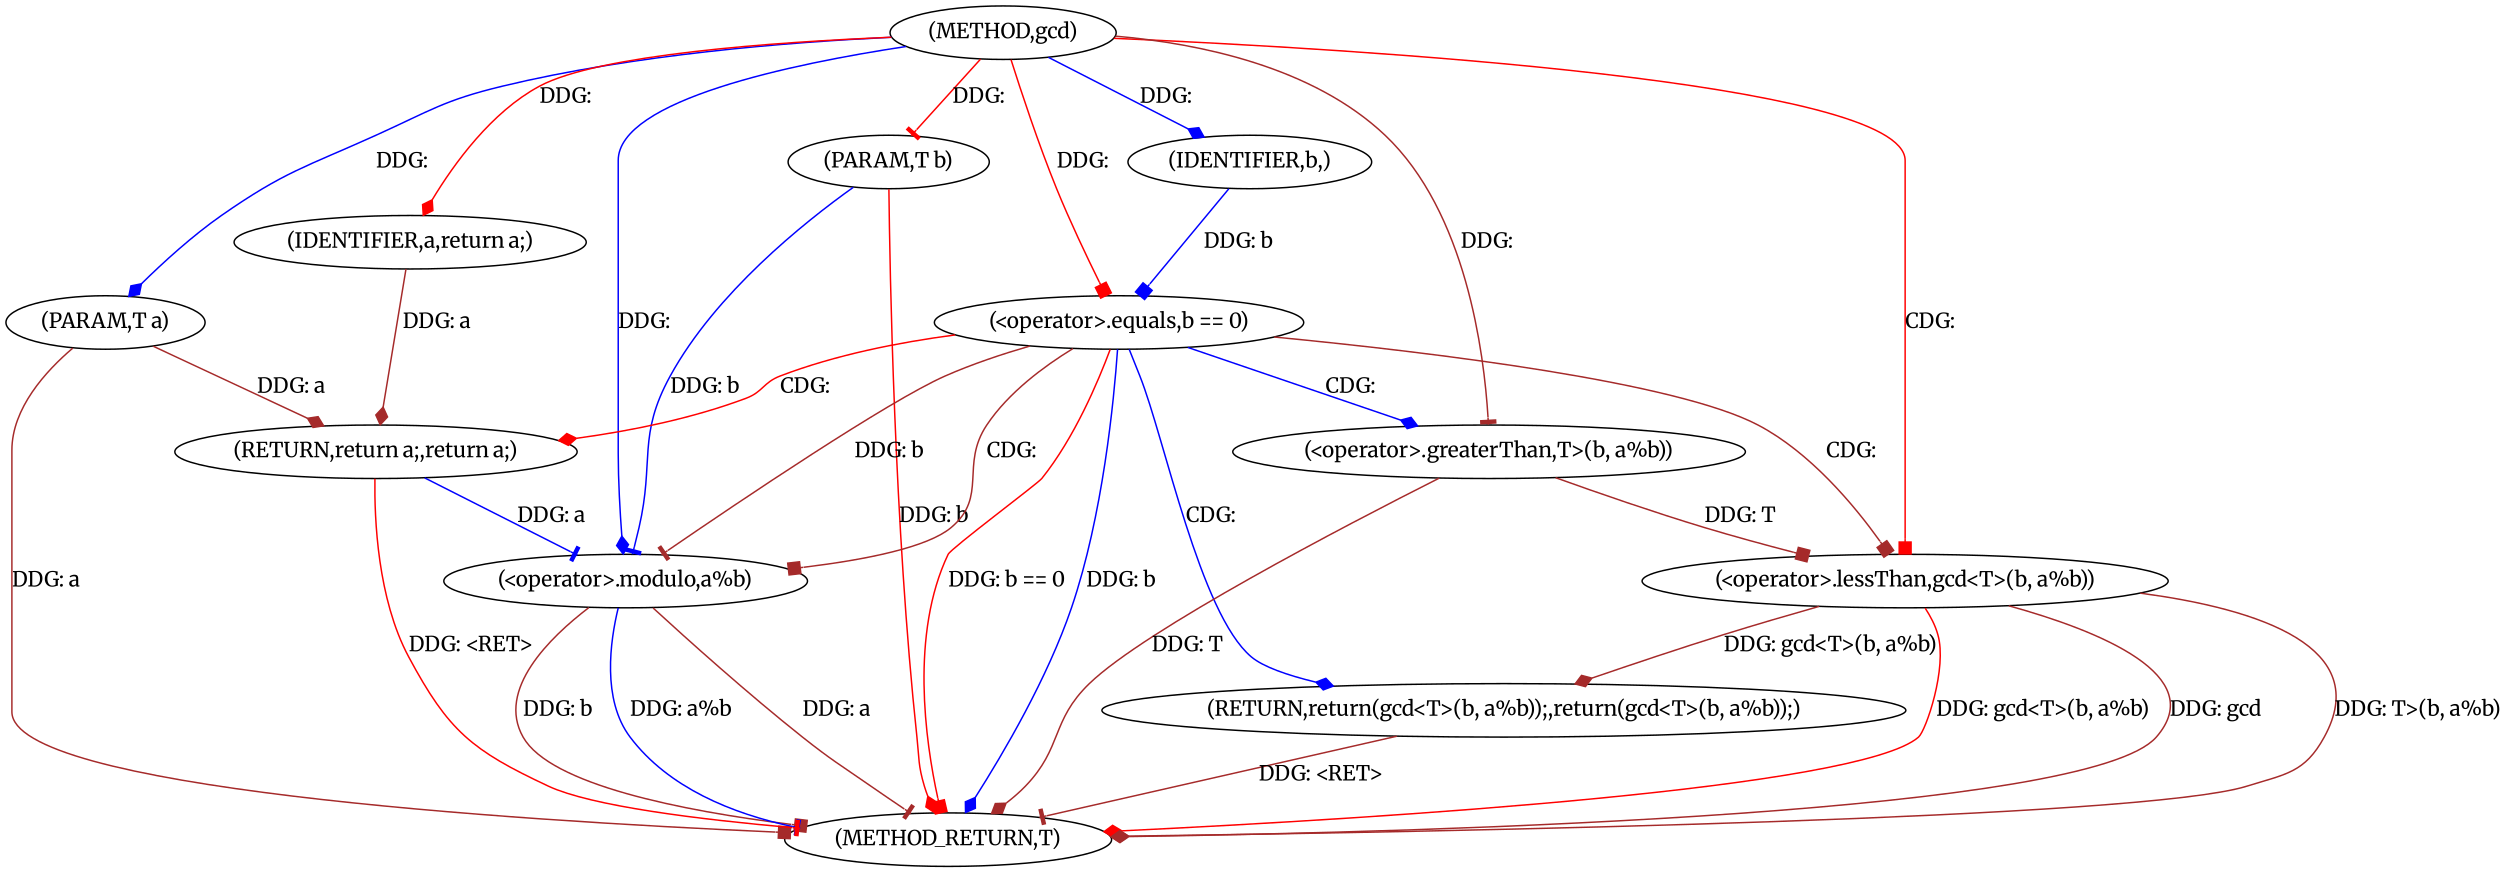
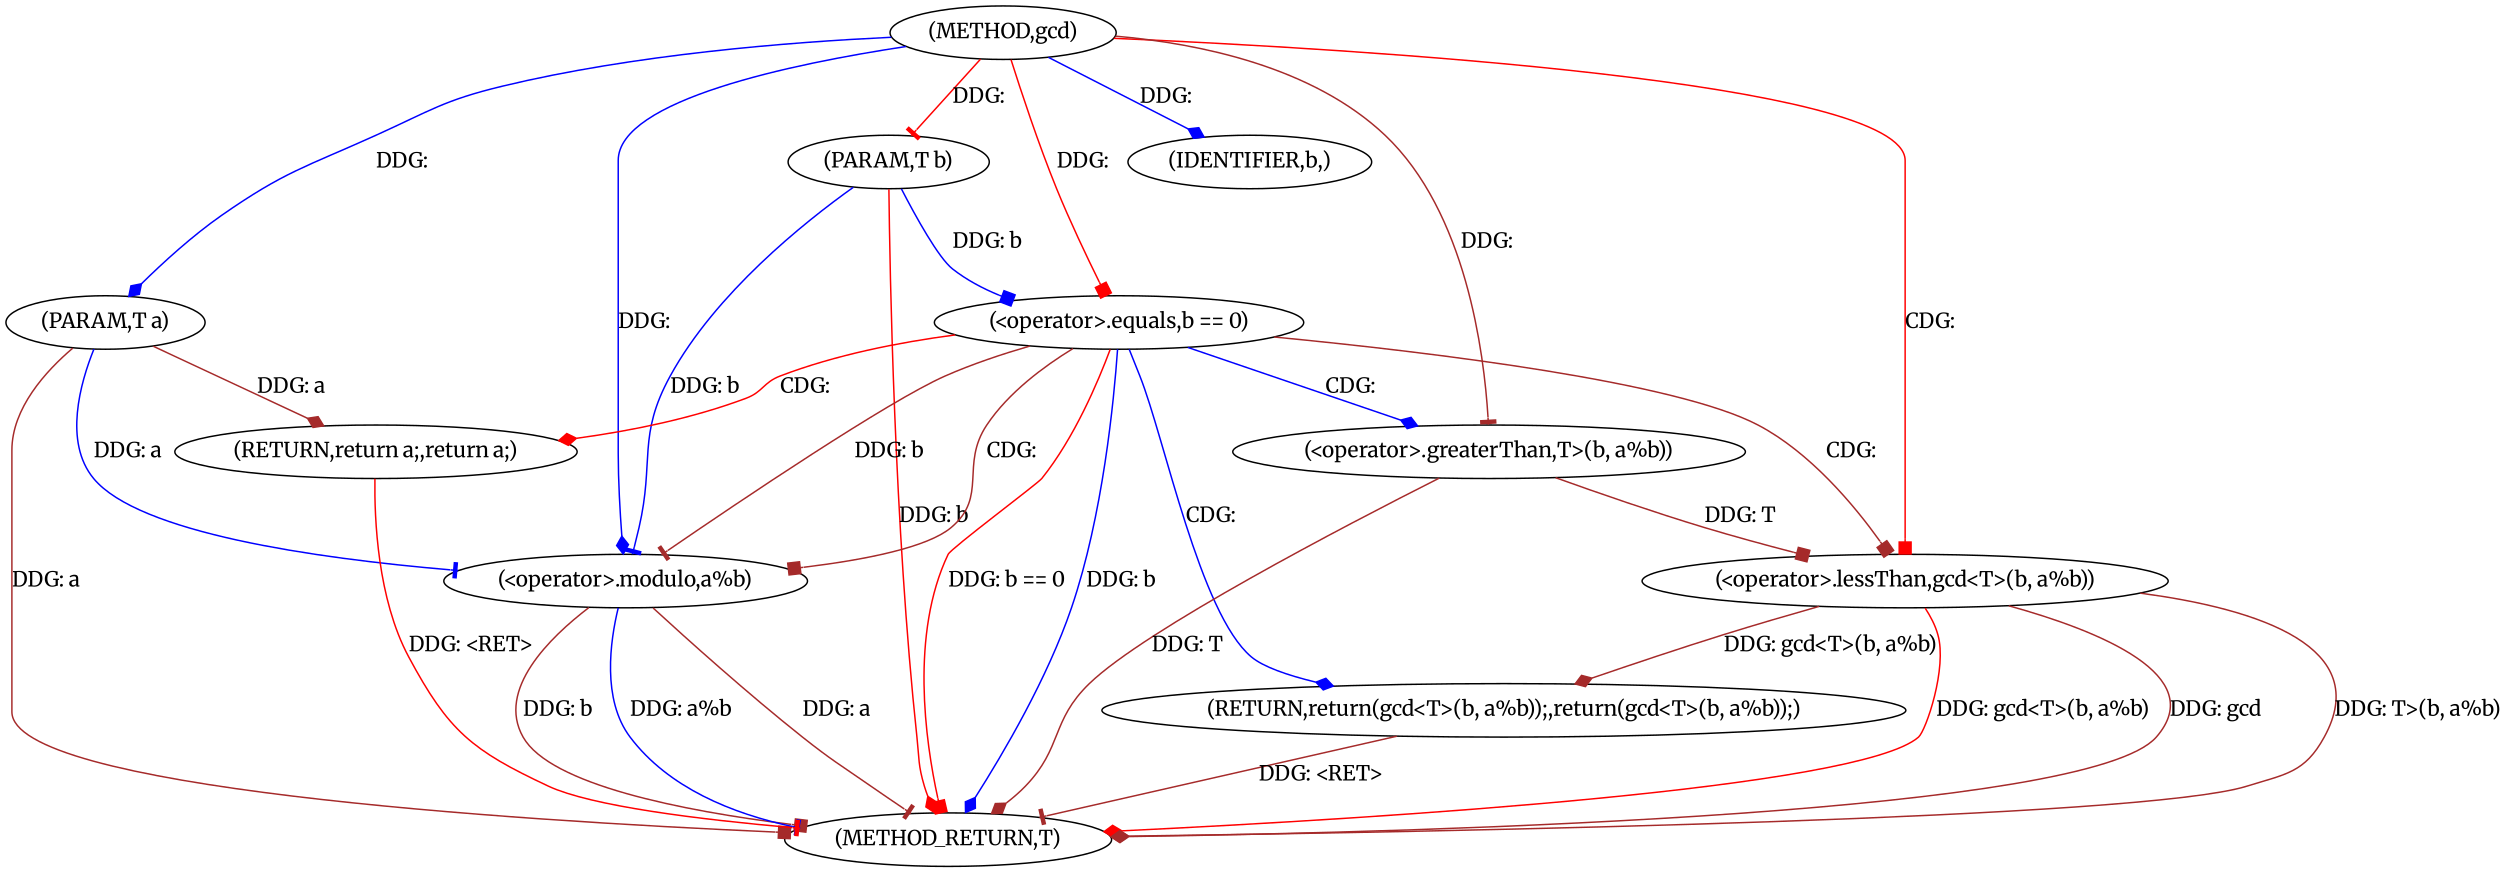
edge "(IDENTIFIER,b,)" -> "(<operator>.equals,b == 0)": now "(PARAM,T b)" -> "(<operator>.equals,b == 0)"
node "(IDENTIFIER,a,return a;)": removed
edge "(RETURN,return a;,return a;)" -> "(<operator>.modulo,a%b)": now "(PARAM,T a)" -> "(<operator>.modulo,a%b)"
